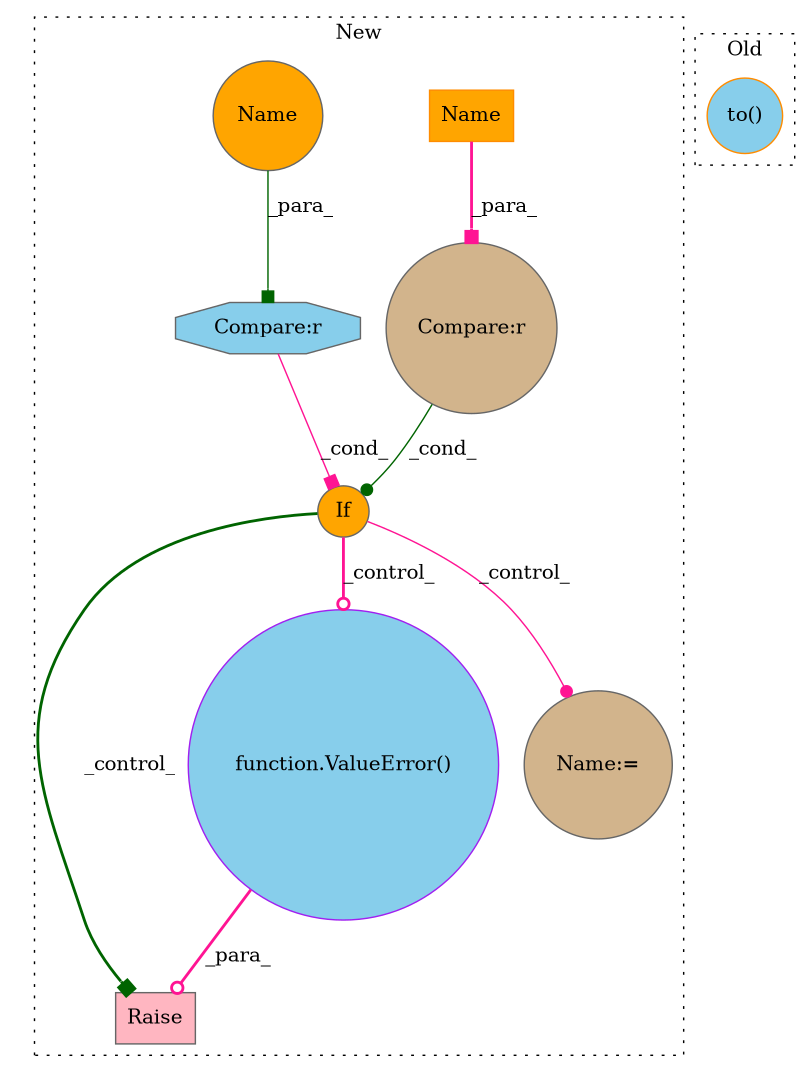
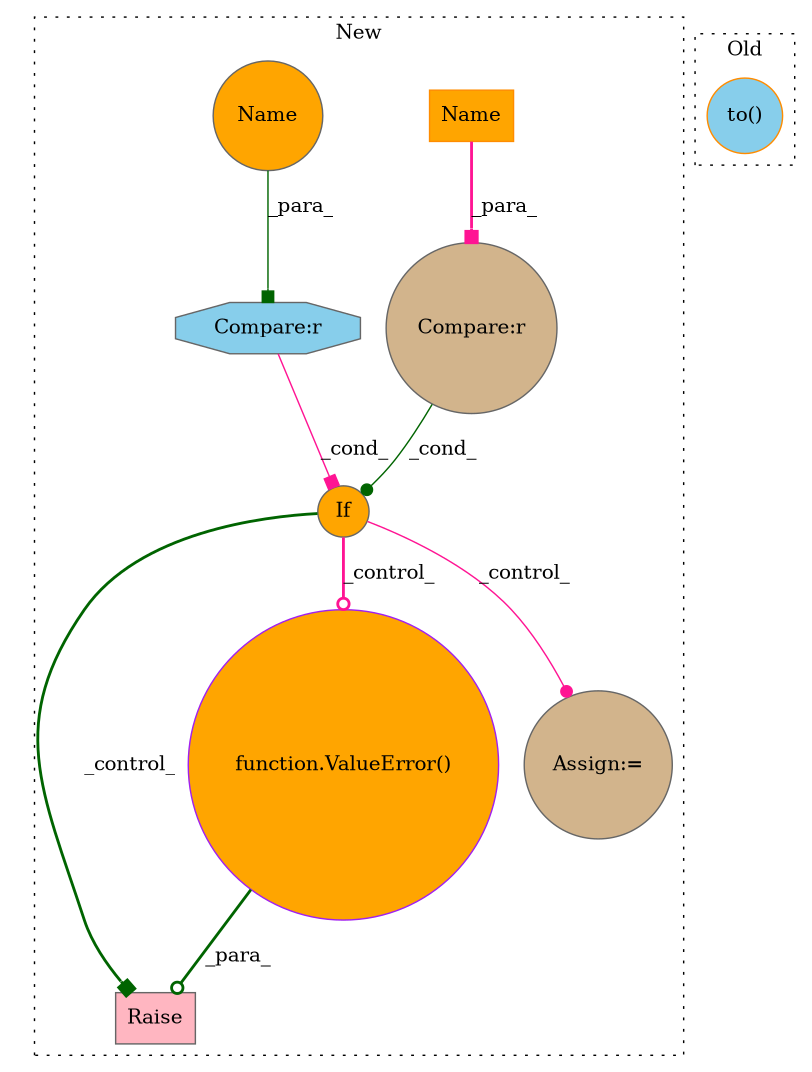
node "function.ValueError()": fillcolor skyblue -> orange
node "Name:=": label "Name:=" -> "Assign:="
edge "function.ValueError()" -> "Raise": color deeppink -> darkgreen
